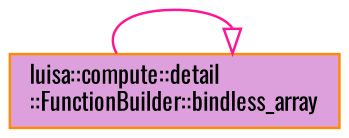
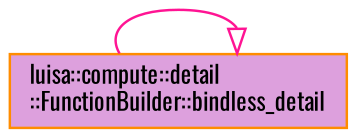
node "luisa::compute::detail ::FunctionBuilder::bindless_array": label "luisa::compute::detail ::FunctionBuilder::bindless_array" -> "luisa::compute::detail ::FunctionBuilder::bindless_detail"
